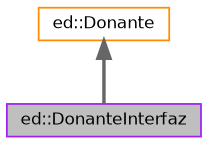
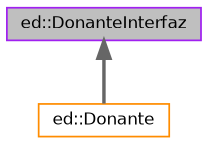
edge "ed::DonanteInterfaz" -> "ed::Donante": reversed
